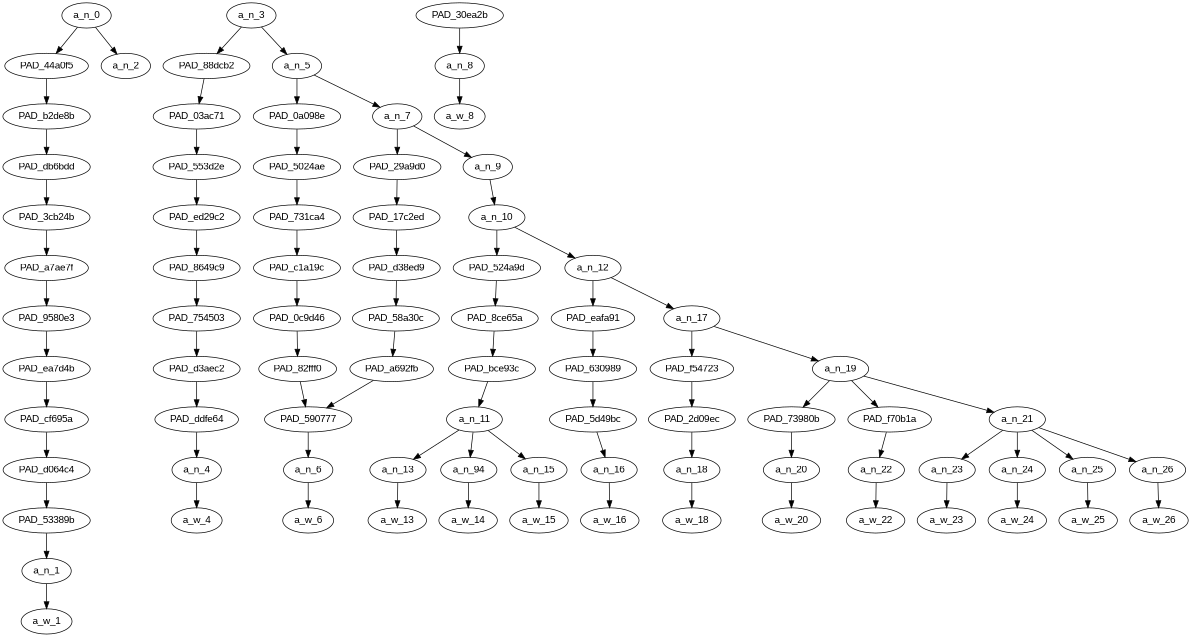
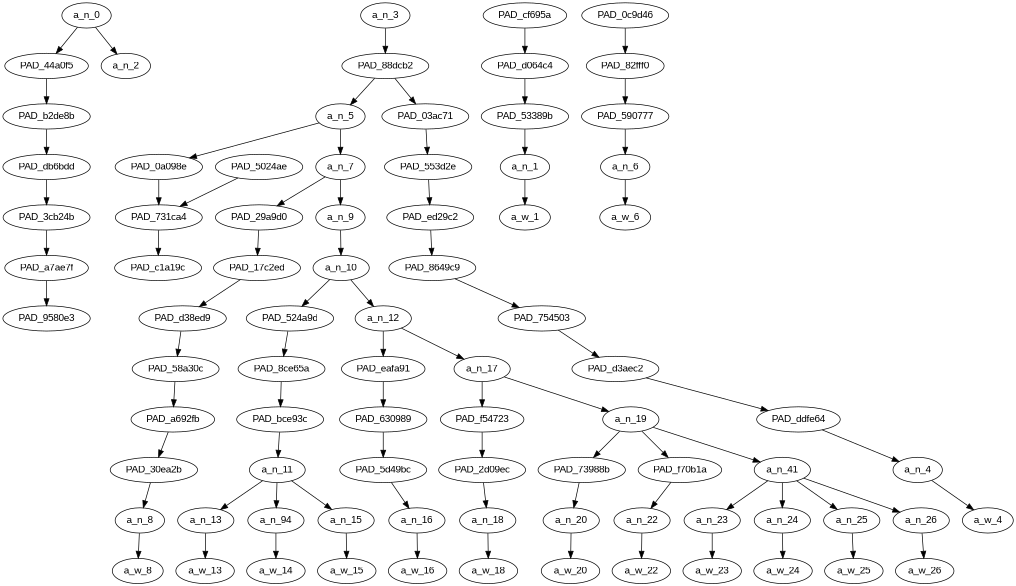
edge "a_n_3" -> "a_n_5": now "PAD_88dcb2" -> "a_n_5"
edge "PAD_0a098e" -> "PAD_5024ae": now "PAD_0a098e" -> "PAD_731ca4"
edge "PAD_c1a19c" -> "PAD_0c9d46": removed
node "PAD_ea7d4b": removed
edge "PAD_a692fb" -> "PAD_590777": now "PAD_a692fb" -> "PAD_30ea2b"
node "PAD_73980b": label "PAD_73980b" -> "PAD_73988b"
node "a_n_21": label "a_n_21" -> "a_n_41"
